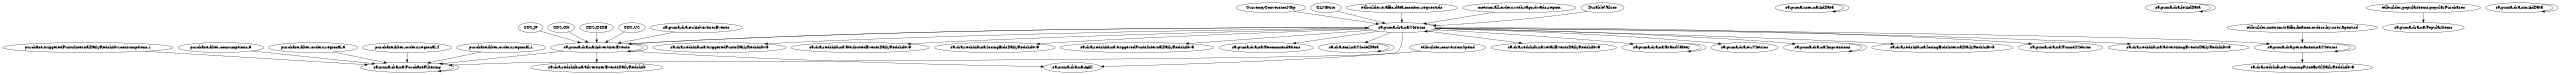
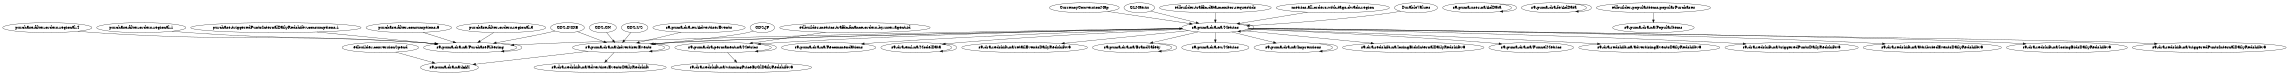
node "s9-puma-dra-sin/AdData": removed
edge "s9-puma-dra-na/AdvertiserEvents" -> "s9-puma-dra-na/PurchaseFiltering": now "CDS-IMDB" -> "s9-puma-dra-na/PurchaseFiltering"
